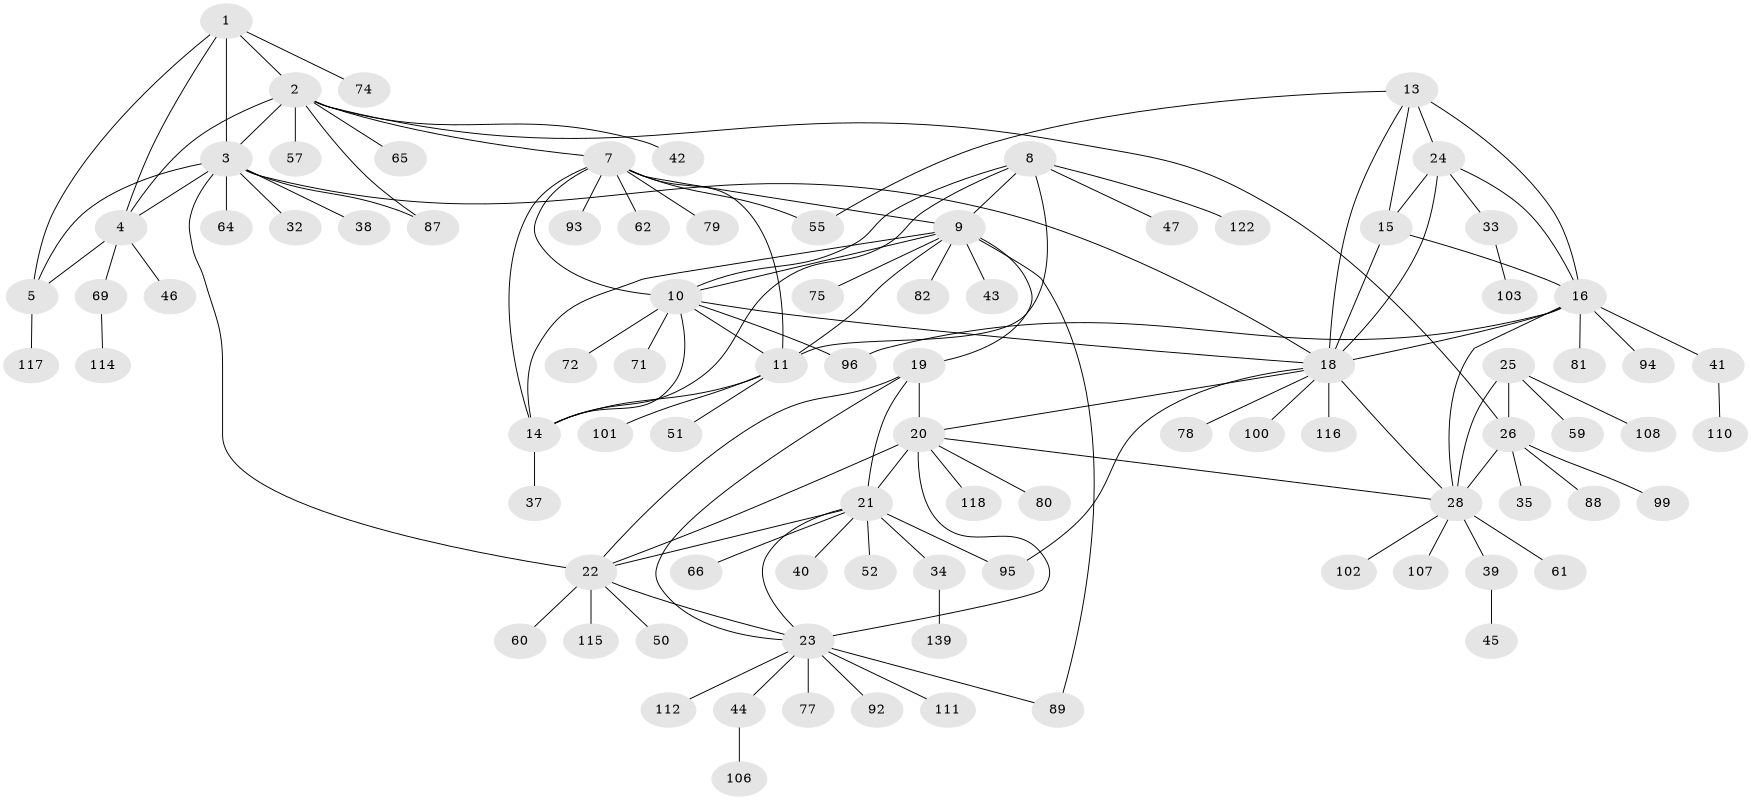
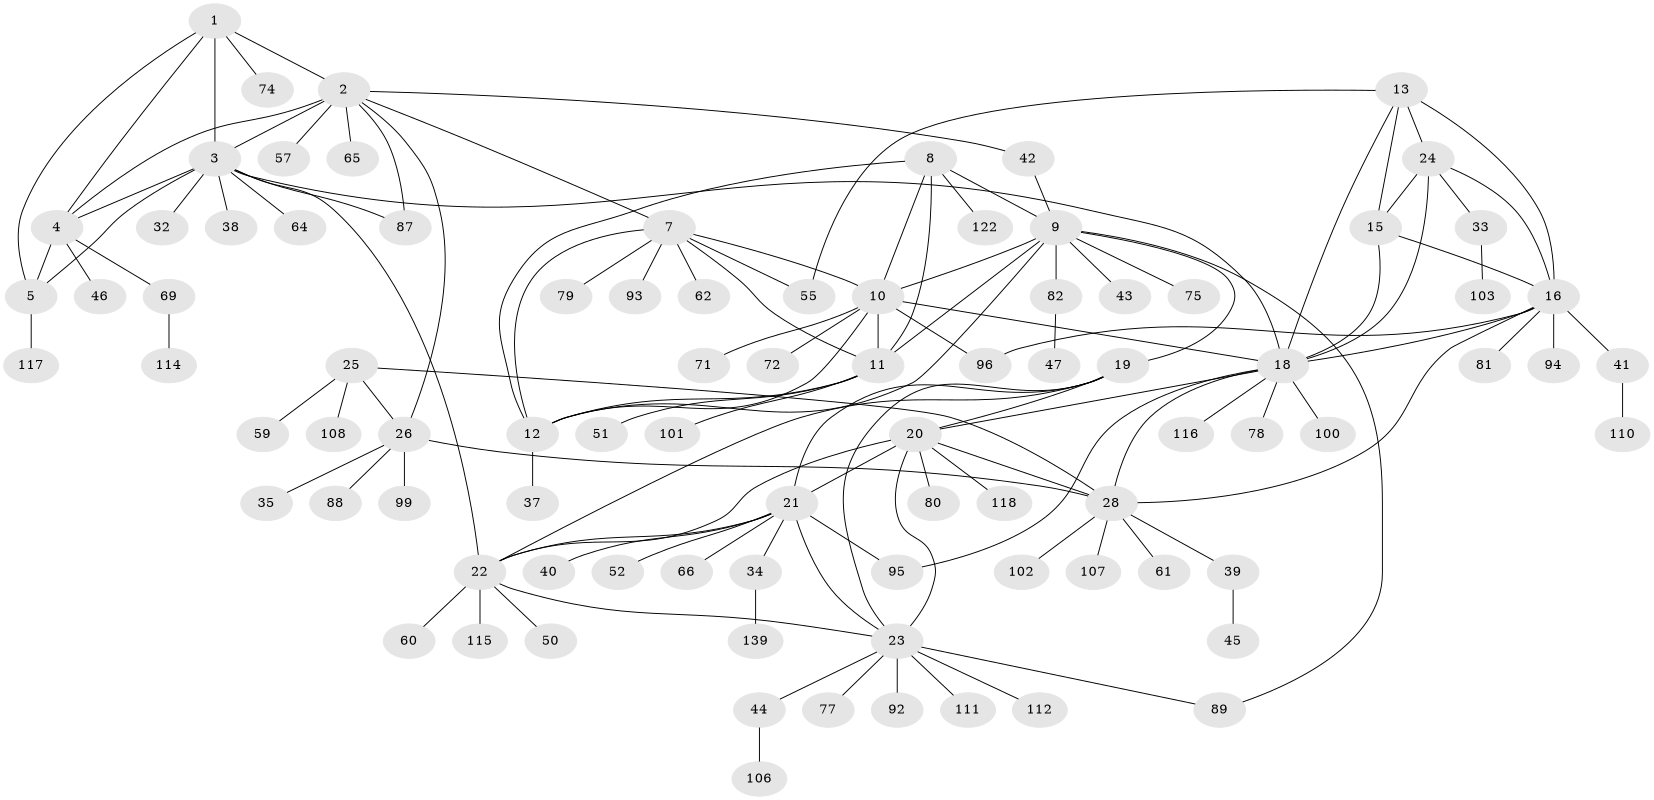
edge "8" -- "47": now "82" -- "47"
edge "7" -- "9": now "42" -- "9"
node "14": label "14" -> "12"
